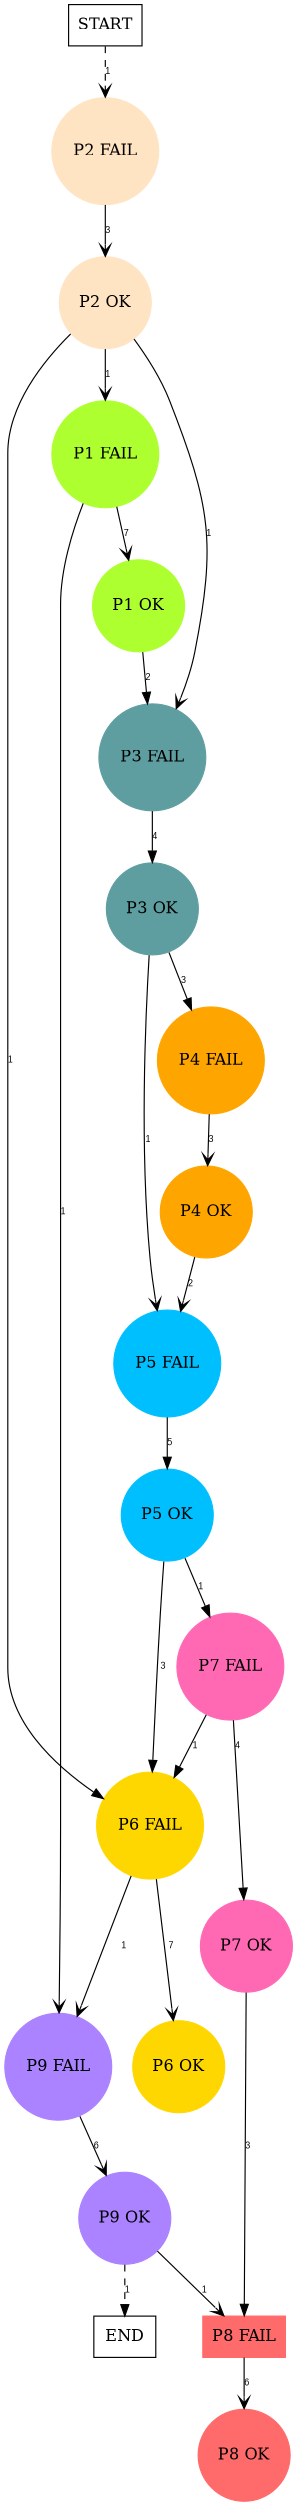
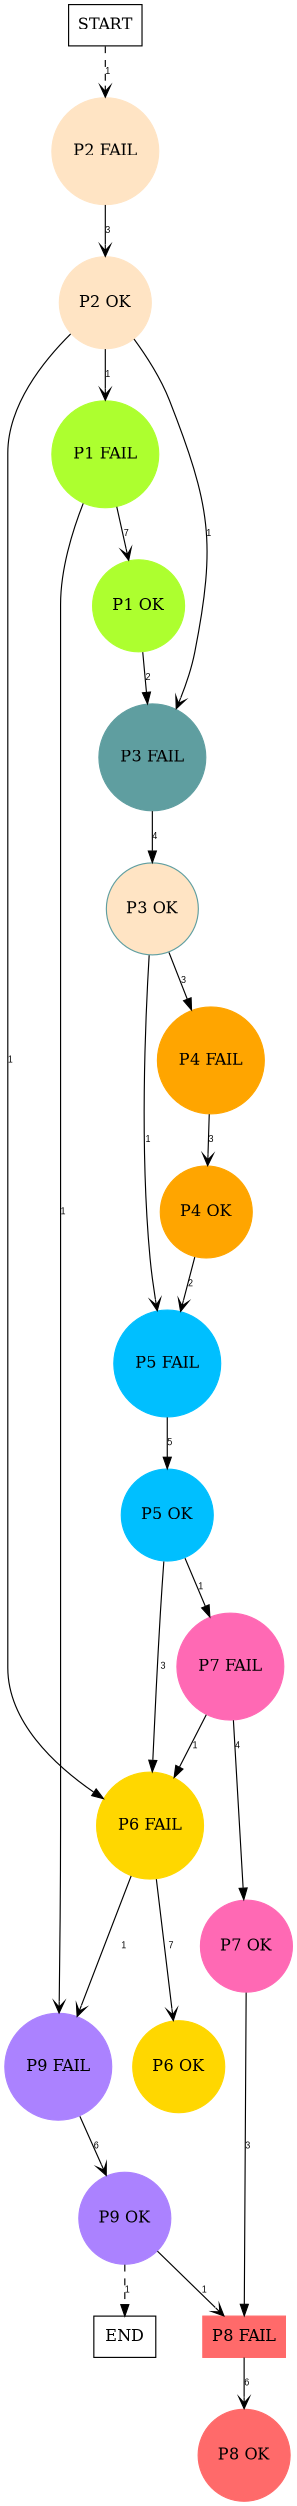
node "P3 OK": fillcolor cadetblue -> bisque
